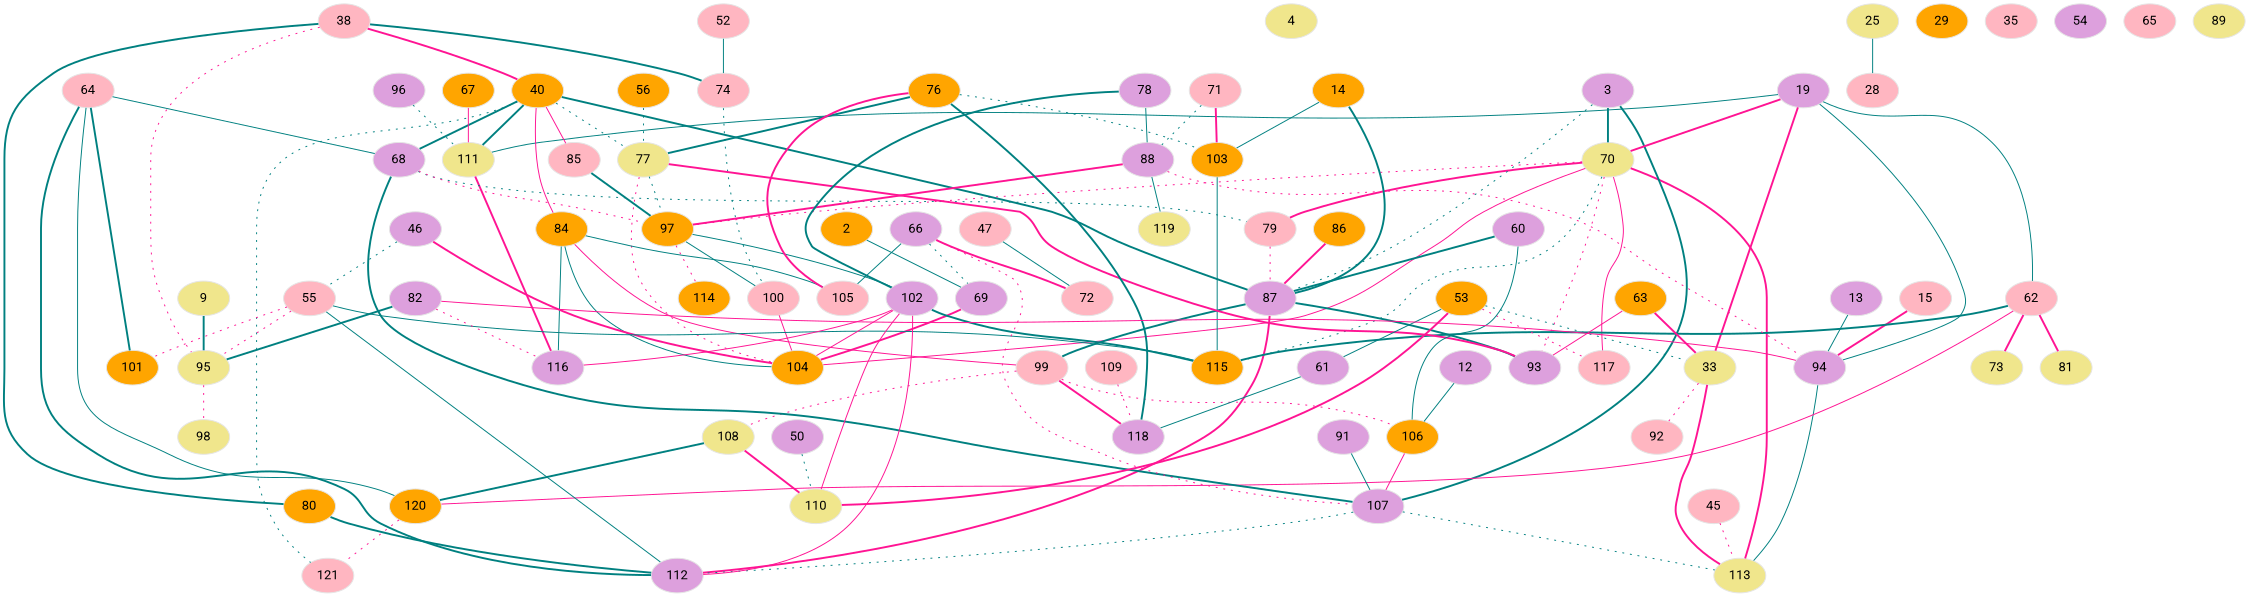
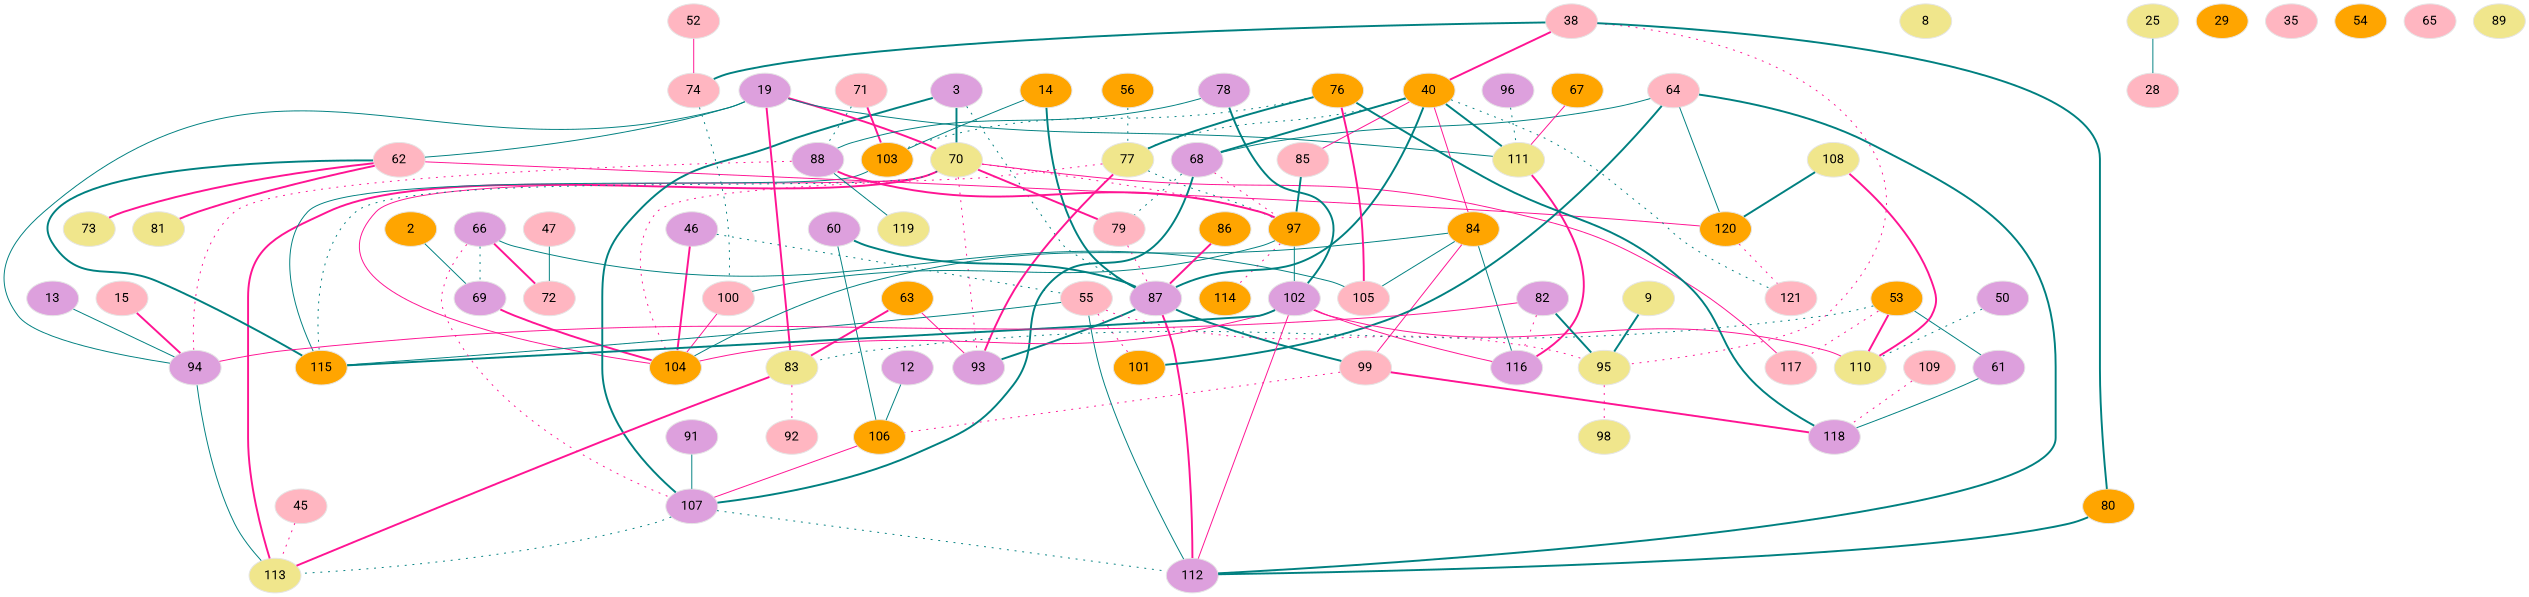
node "4": label "4" -> "8"
node "54": fillcolor plum -> orange
edge "52" -- "74": color teal -> deeppink
node "33": label "33" -> "83"
edge "99" -- "108": removed
